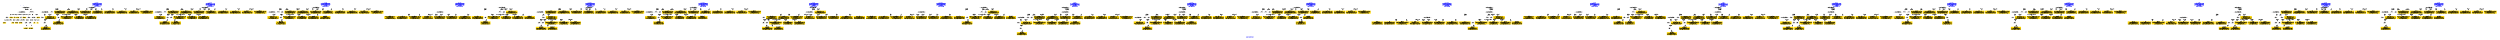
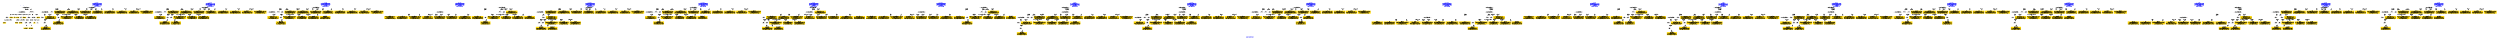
node "birthYear": removed
node "url": fillcolor gold -> lightgray
